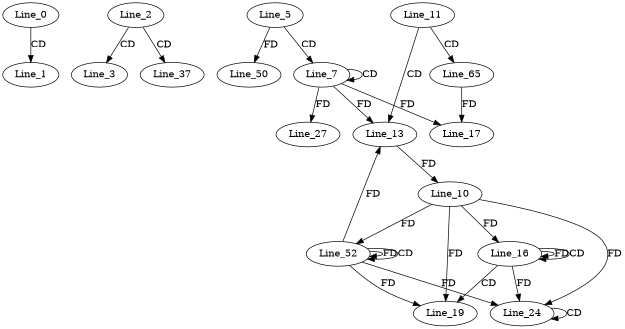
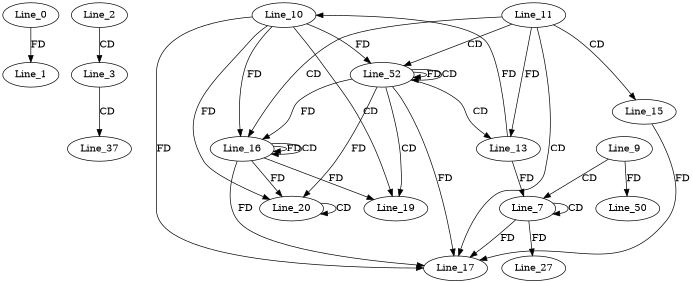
node "Line_5": label "Line_5" -> "Line_9"
edge "Line_11" -> "Line_16": added, label "CD"
edge "Line_2" -> "Line_37": now "Line_3" -> "Line_37"
edge "Line_11" -> "Line_52": added, label "CD"
edge "Line_0" -> "Line_1": label "CD" -> "FD"
edge "Line_11" -> "Line_13": label "CD" -> "FD"
node "Line_65": label "Line_65" -> "Line_15"
edge "Line_52" -> "Line_16": added, label "FD"
edge "Line_7" -> "Line_13": reversed
edge "Line_11" -> "Line_17": added, label "CD"
edge "Line_52" -> "Line_17": added, label "FD"
edge "Line_52" -> "Line_13": label "FD" -> "CD"
edge "Line_10" -> "Line_17": added, label "FD"
edge "Line_16" -> "Line_17": added, label "FD"
edge "Line_10" -> "Line_19": label "FD" -> "CD"
edge "Line_52" -> "Line_19": label "FD" -> "CD"
edge "Line_16" -> "Line_19": label "CD" -> "FD"
node "Line_24": label "Line_24" -> "Line_20"
